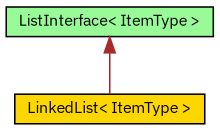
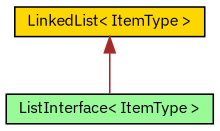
edge "LinkedList< ItemType >" -> "ListInterface< ItemType >": reversed
